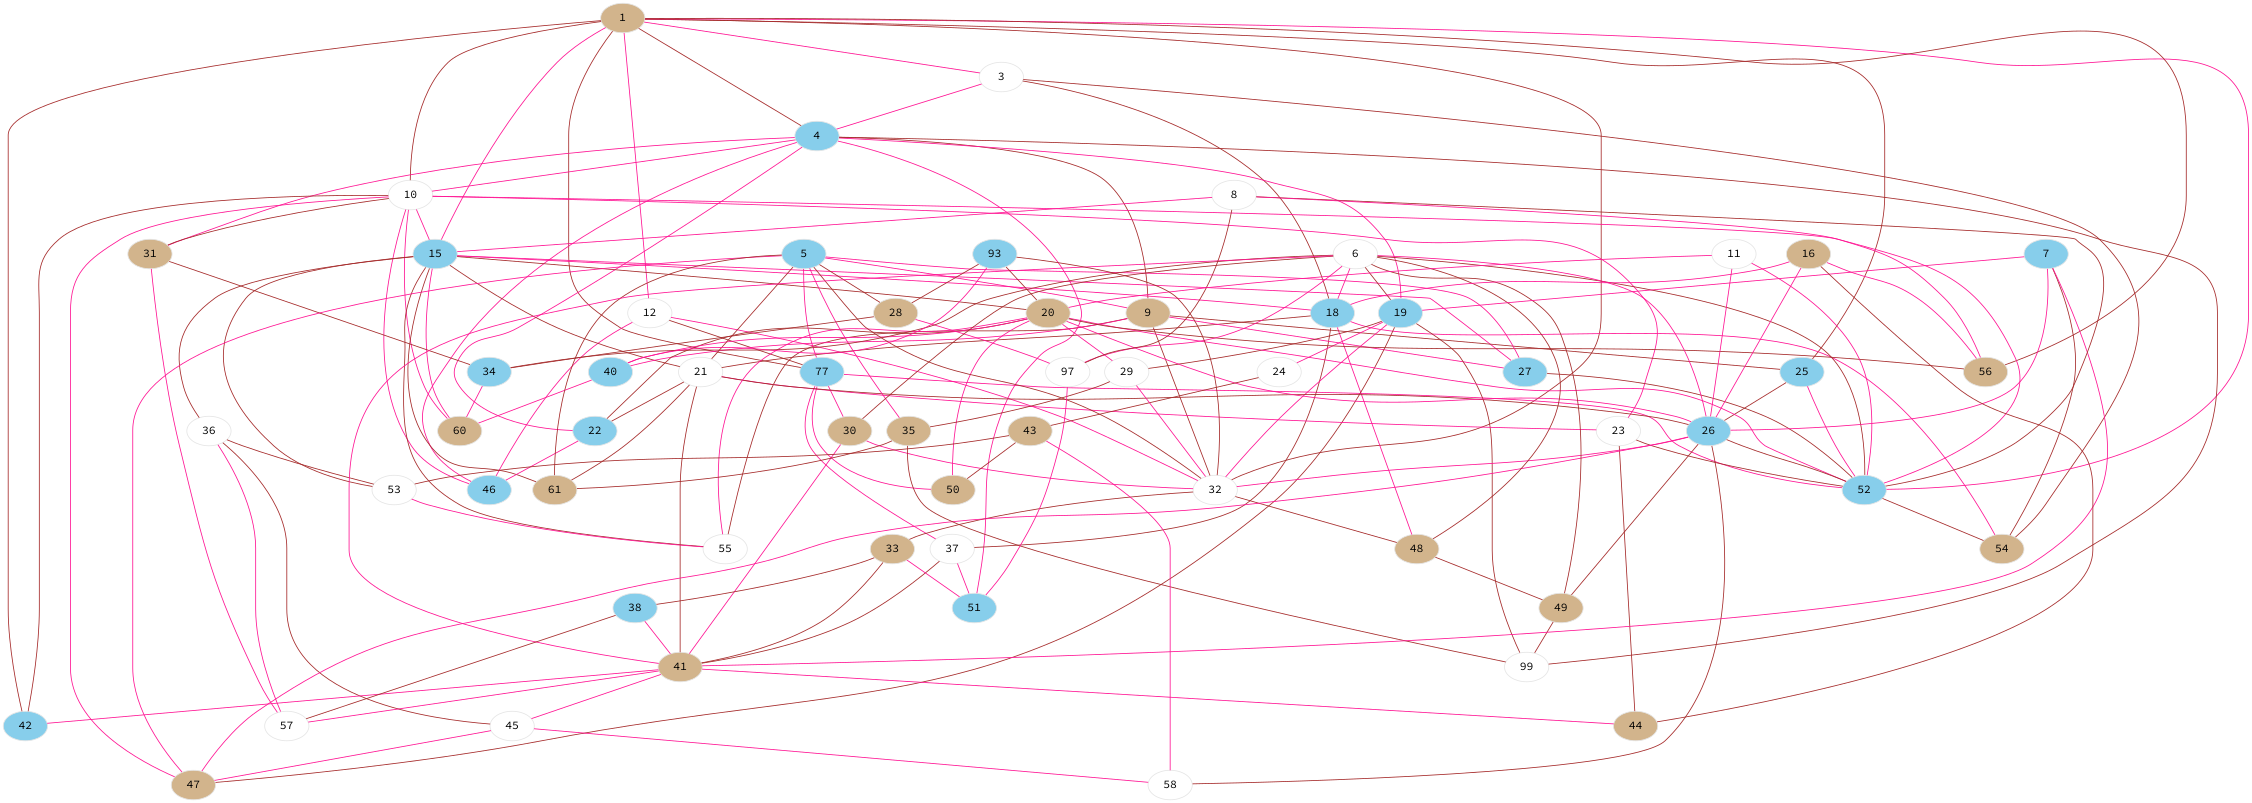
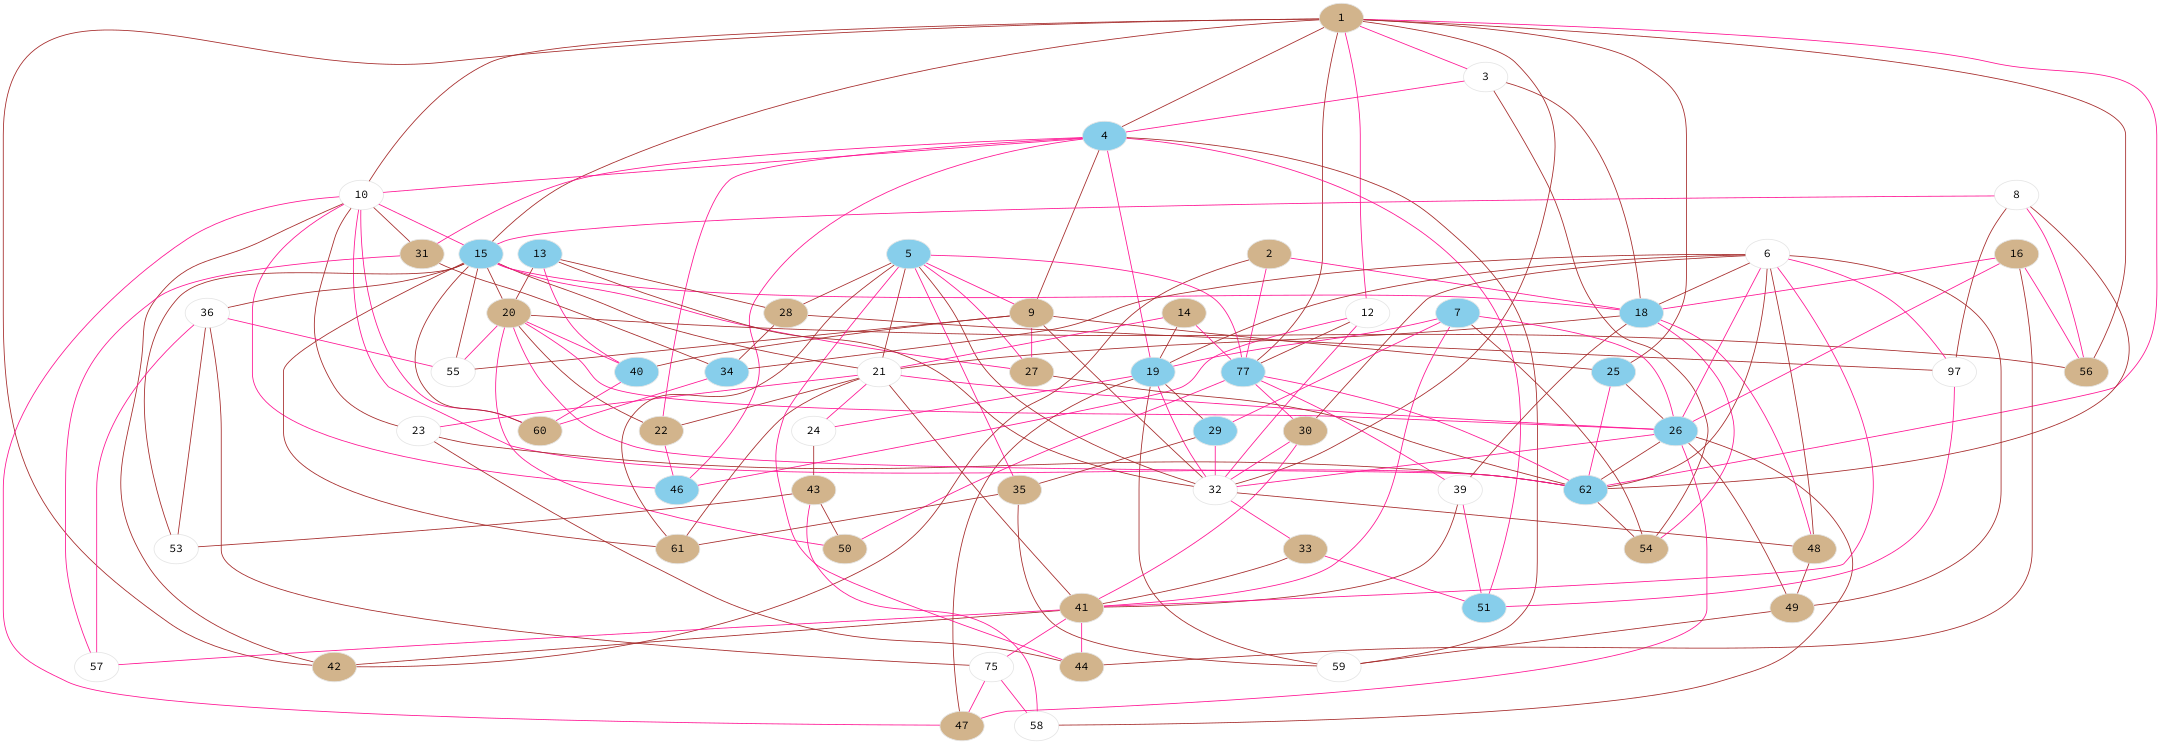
edge "1" -- "15": color deeppink -> brown
edge "10" -- "23": color deeppink -> brown
node "93": label "93" -> "13"
node "2": added
node "11": removed
edge "6" -- "18": color deeppink -> brown
node "14": added
edge "5" -- "47": now "5" -- "44"
edge "9" -- "40": color deeppink -> brown
edge "15" -- "60": color deeppink -> brown
edge "20" -- "29": now "7" -- "29"
edge "28" -- "97": color deeppink -> brown
node "29": fillcolor white -> skyblue
node "27": fillcolor skyblue -> tan
edge "21" -- "26": color brown -> deeppink
edge "21" -- "24": added
node "22": fillcolor skyblue -> tan
node "52": label "52" -> "62"
edge "32" -- "33": color brown -> deeppink
edge "53" -- "55": now "36" -- "55"
node "37": label "37" -> "39"
node "38": removed
node "99": label "99" -> "59"
edge "41" -- "42": color deeppink -> brown
node "42": fillcolor skyblue -> tan
node "45": label "45" -> "75"
